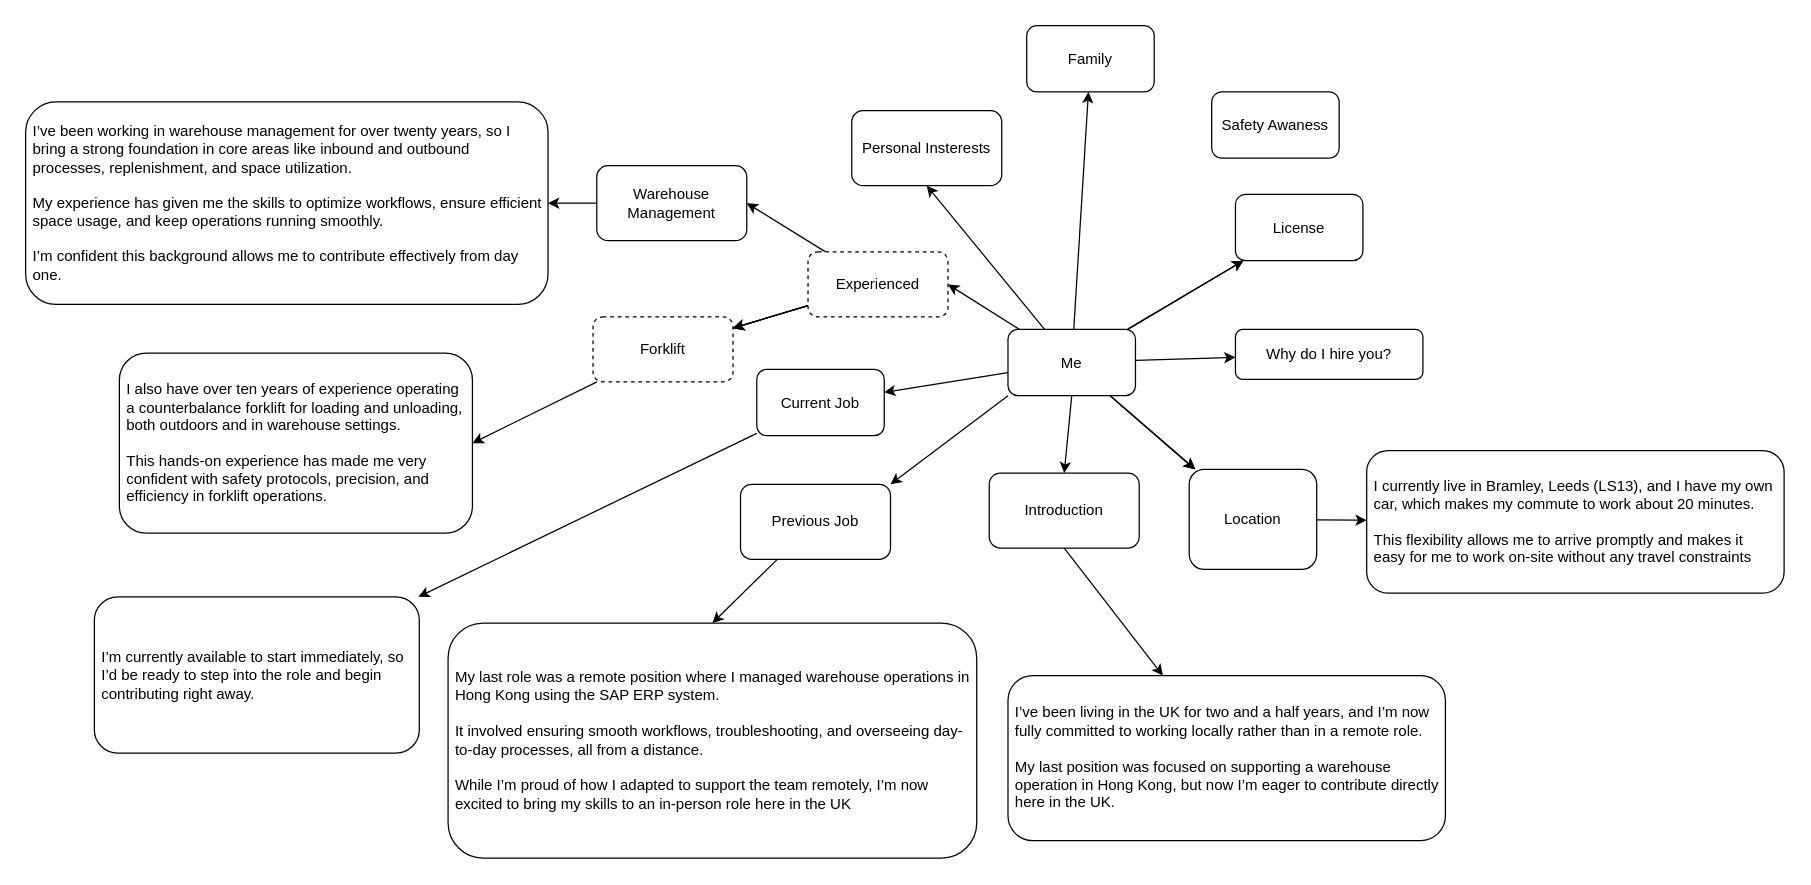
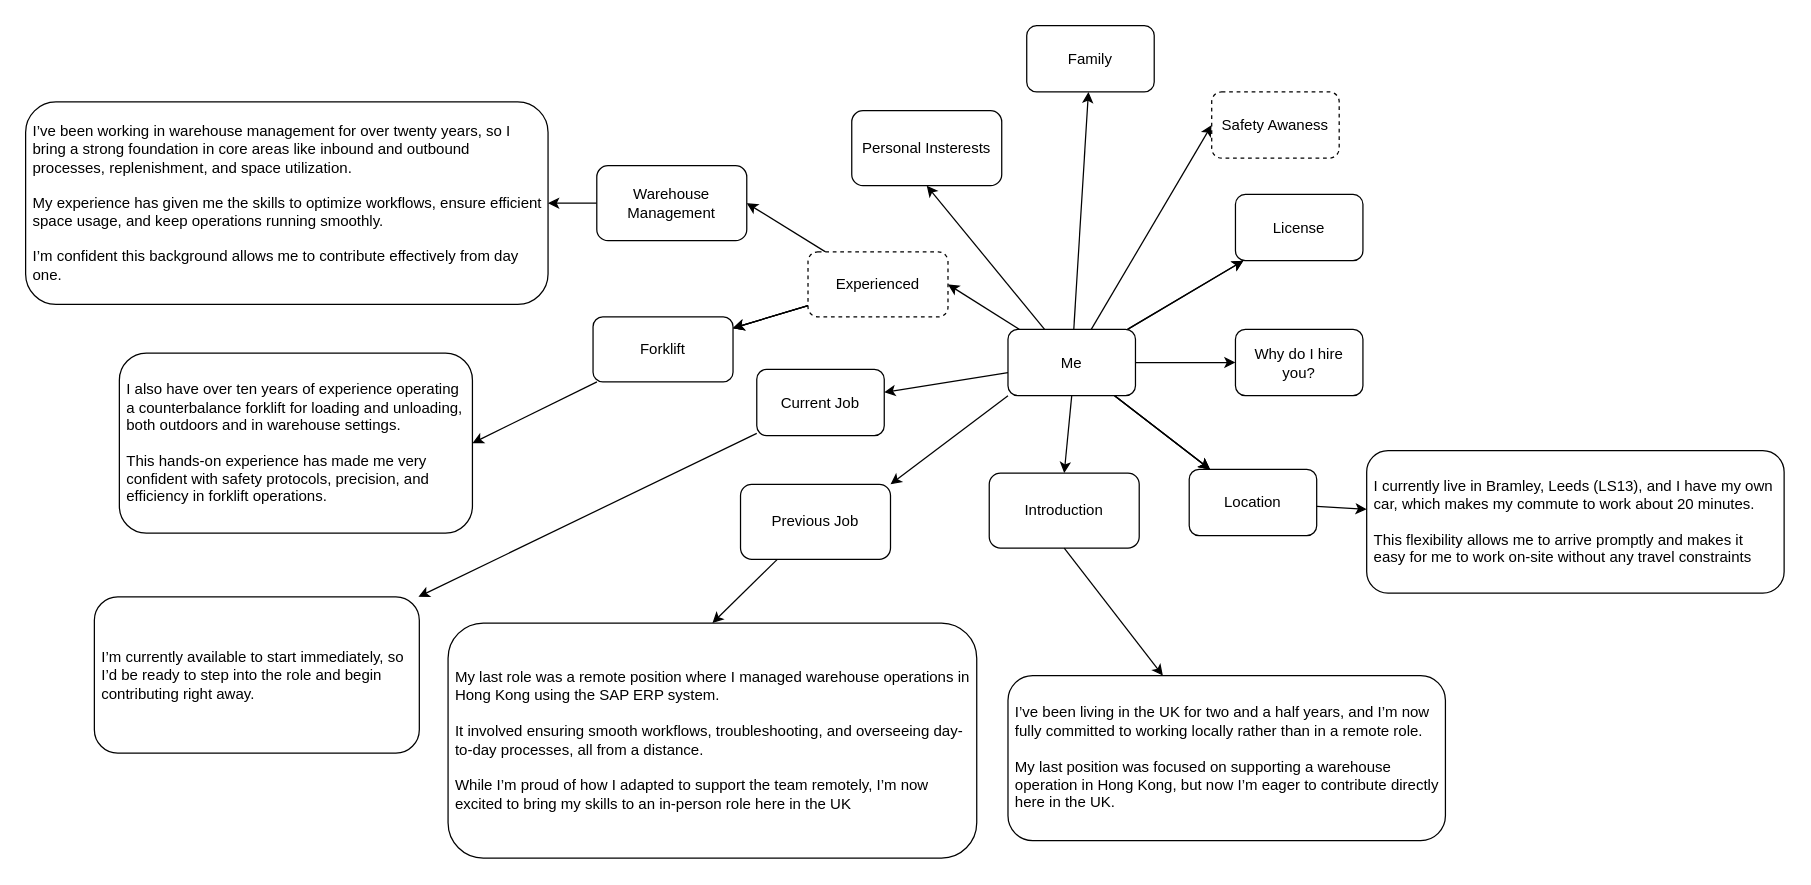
node "Safety Awaness": style solid -> dashed
edge "Me" -> "Safety Awaness": added
node "Forklift": style dashed -> solid
node "Why do I hire you?": size 188x50 -> 128x66
node "Location": size 128x100 -> 128x66
